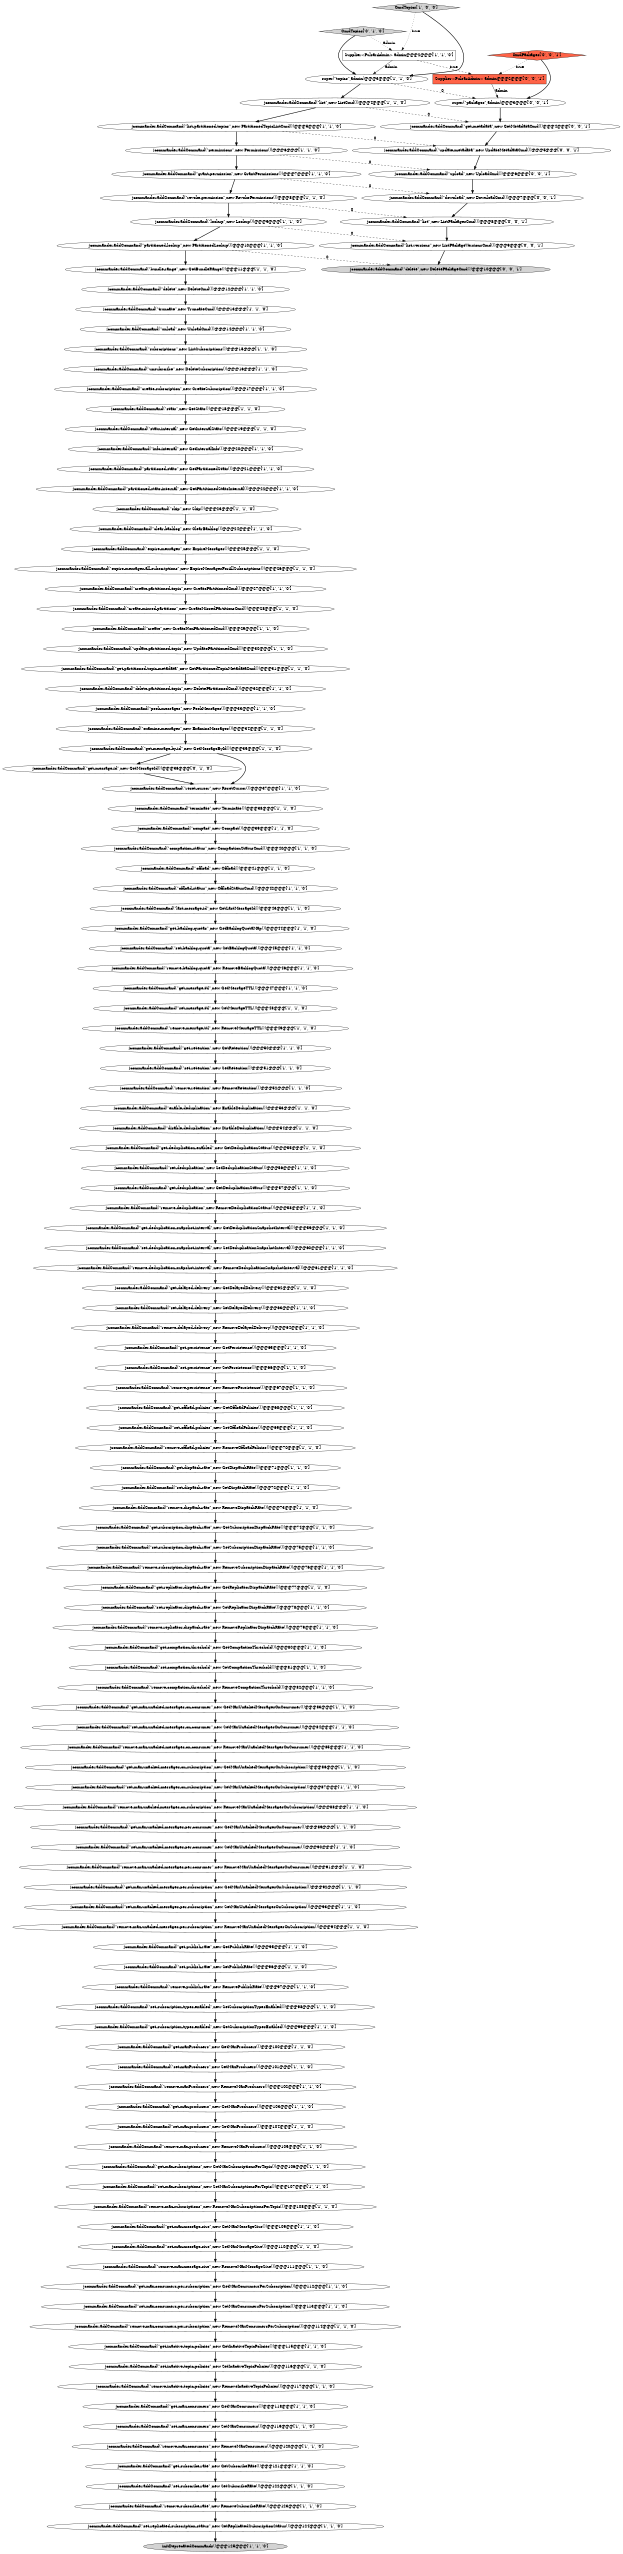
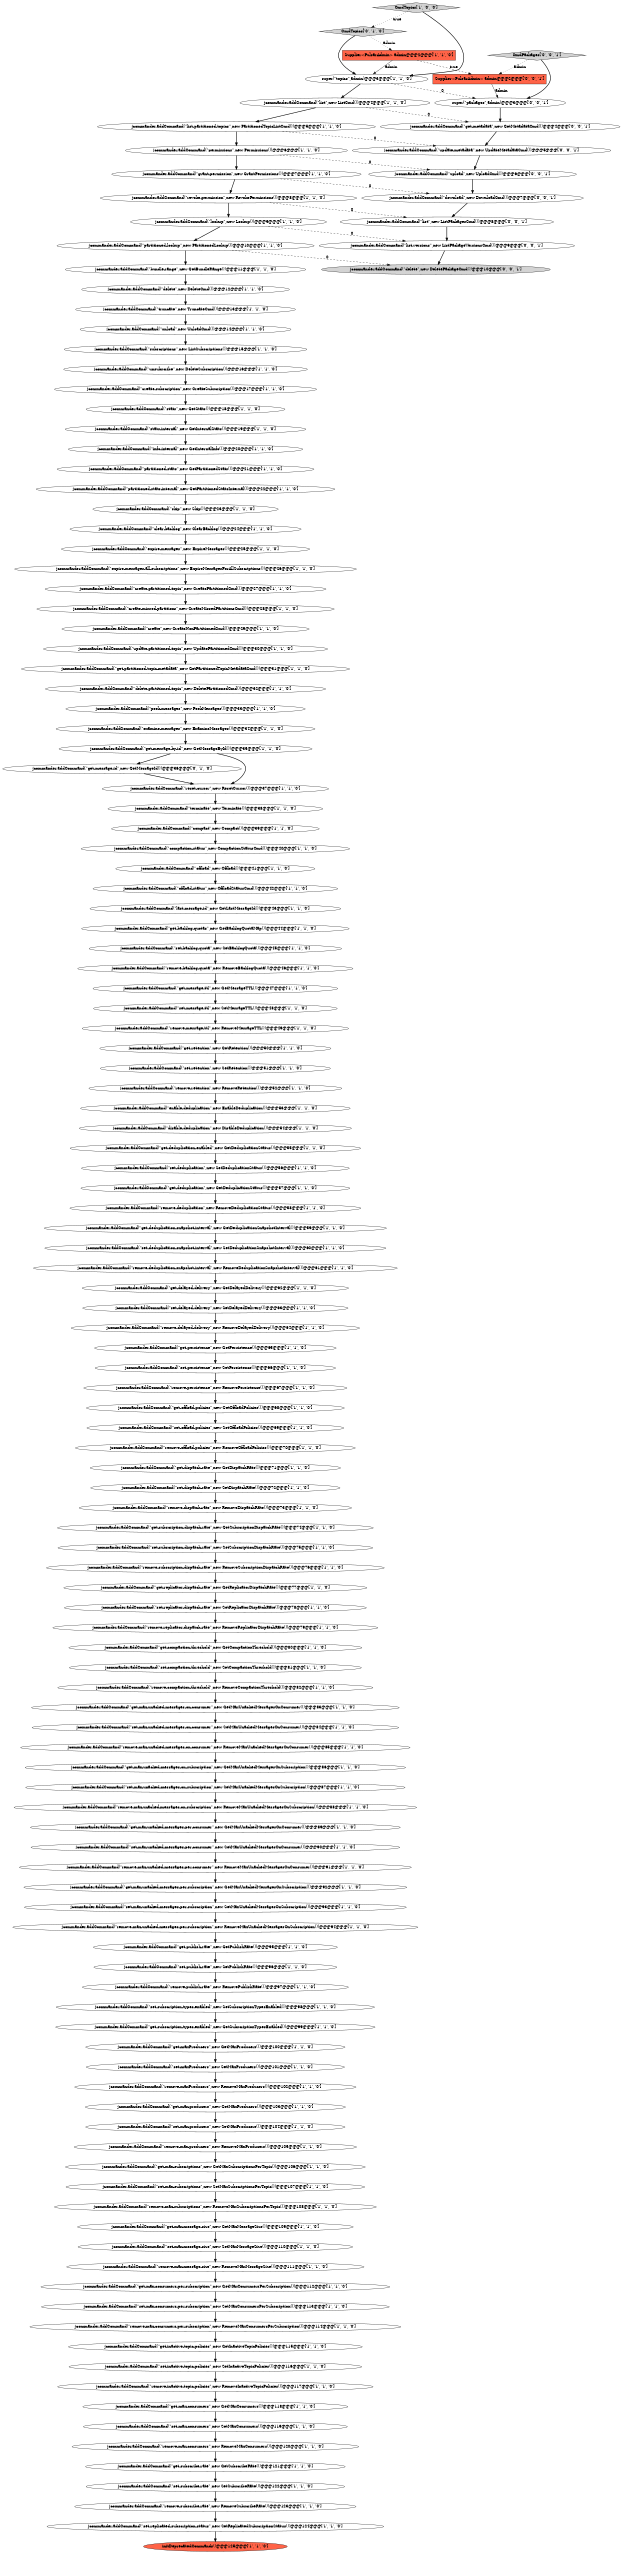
edge "CmdTopics['1', '0', '0']" -> "Supplier<PulsarAdmin> admin@@@2@@@['1', '1', '0']": now "CmdTopics['1', '0', '0']" -> "CmdTopics['0', '1', '0']"
node "Supplier<PulsarAdmin> admin@@@2@@@['1', '1', '0']": fillcolor white -> tomato
node "CmdPackages['0', '0', '1']": fillcolor tomato -> lightgray
edge "CmdPackages['0', '0', '1']" -> "Supplier<PulsarAdmin> admin@@@2@@@['0', '0', '1']": label "true" -> "admin"
node "initDeprecatedCommands()@@@125@@@['1', '1', '0']": fillcolor lightgray -> tomato
